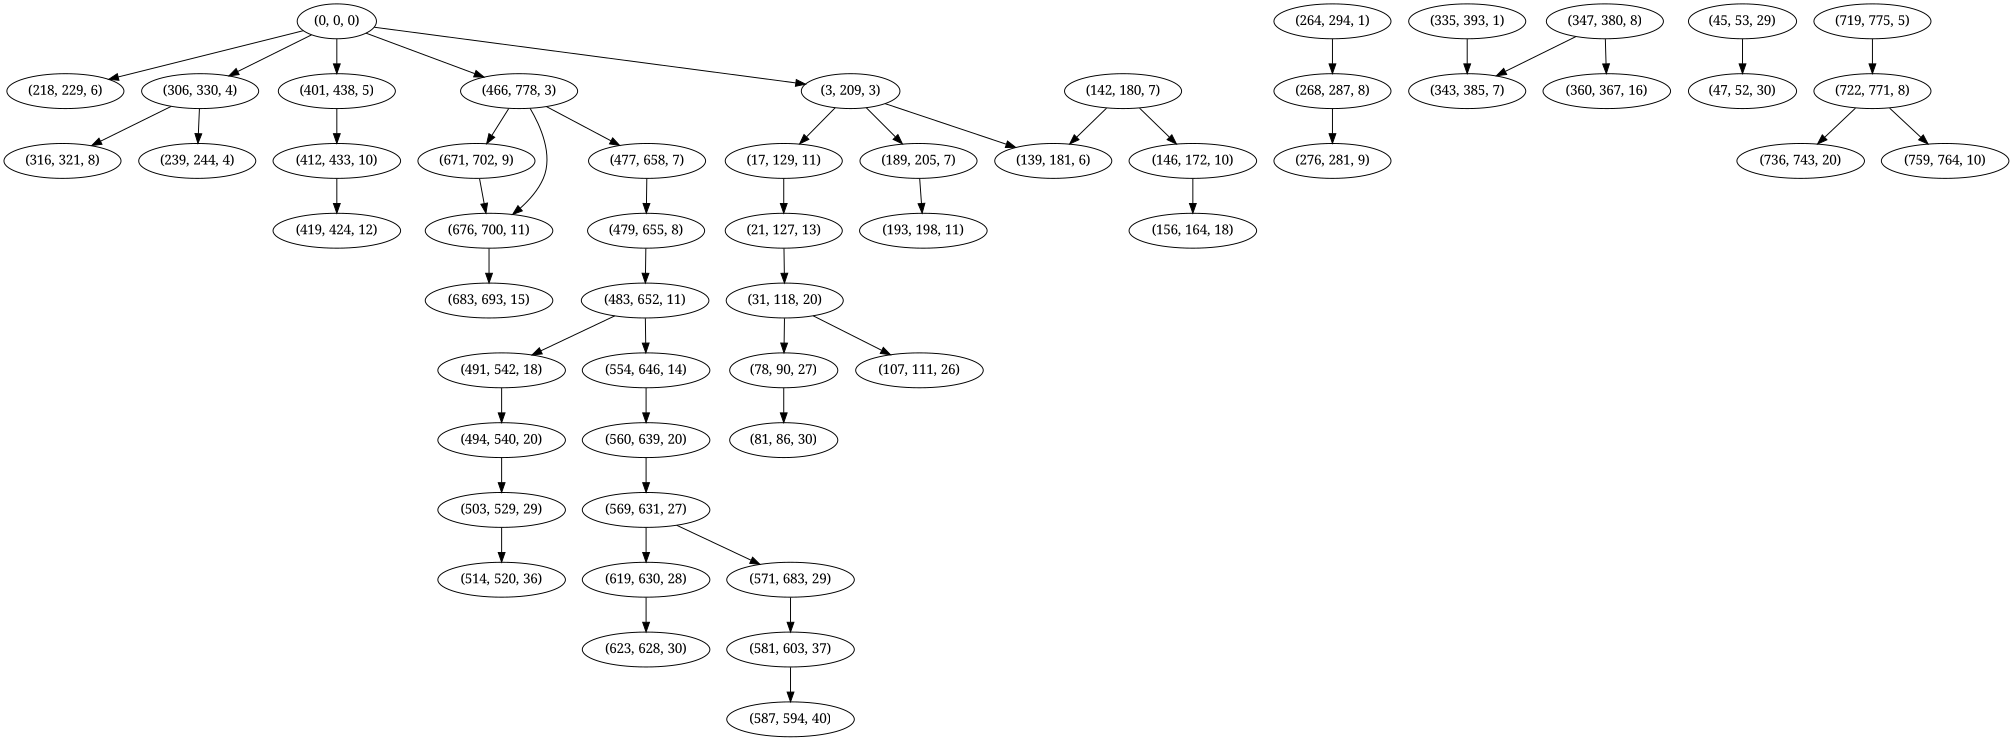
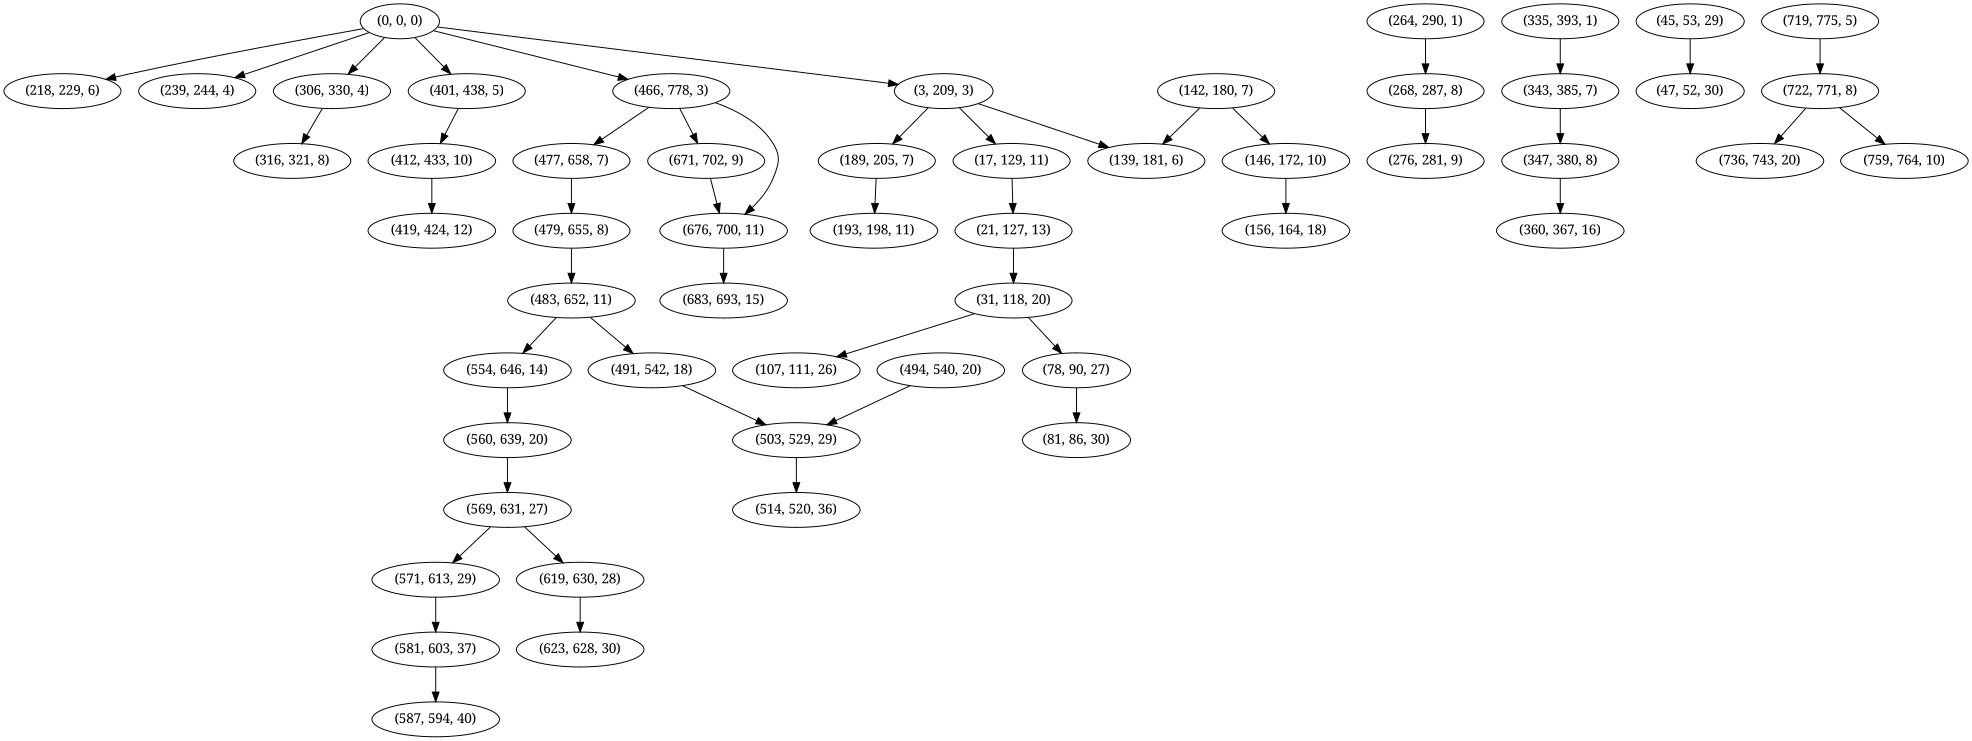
node "(264, 294, 1)": label "(264, 294, 1)" -> "(264, 290, 1)"
edge "(347, 380, 8)" -> "(343, 385, 7)": reversed
edge "(306, 330, 4)" -> "(239, 244, 4)": now "(0, 0, 0)" -> "(239, 244, 4)"
edge "(491, 542, 18)" -> "(494, 540, 20)": now "(491, 542, 18)" -> "(503, 529, 29)"
node "(571, 683, 29)": label "(571, 683, 29)" -> "(571, 613, 29)"
